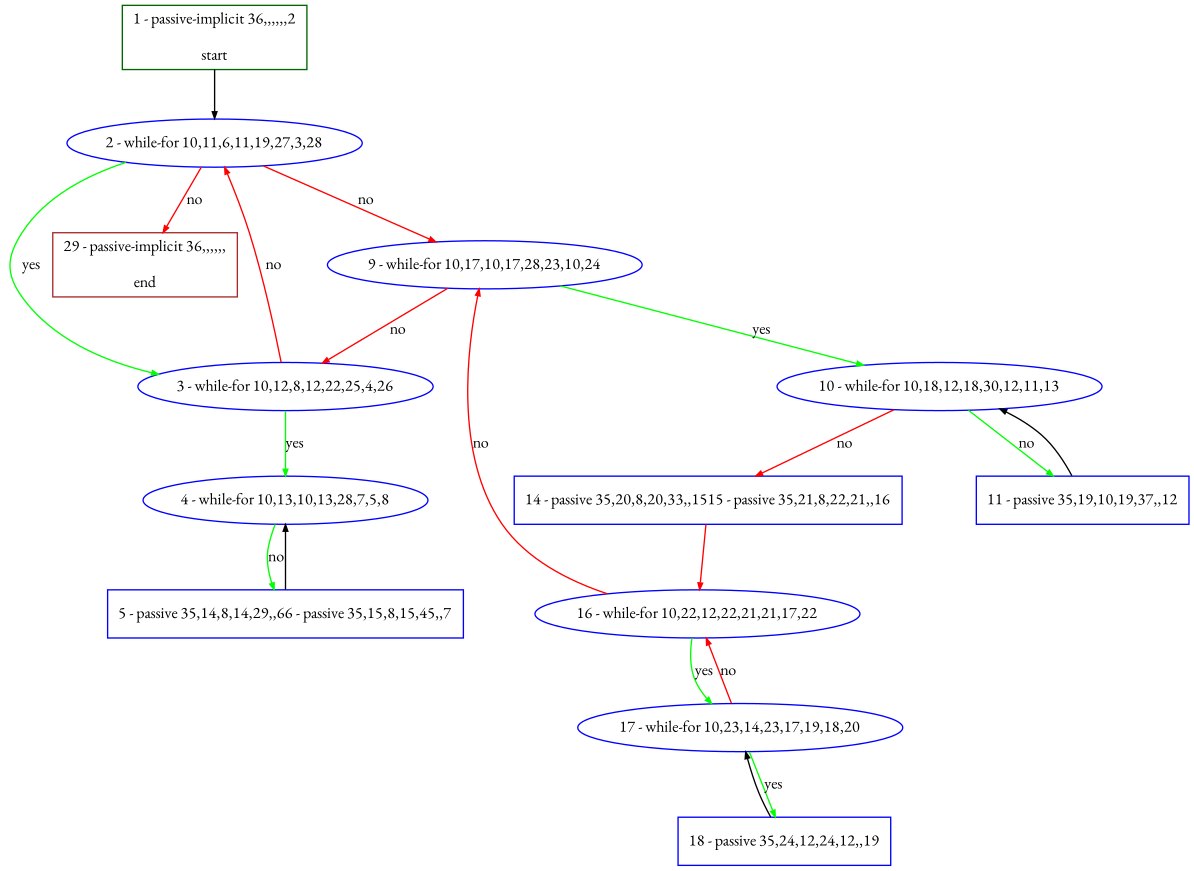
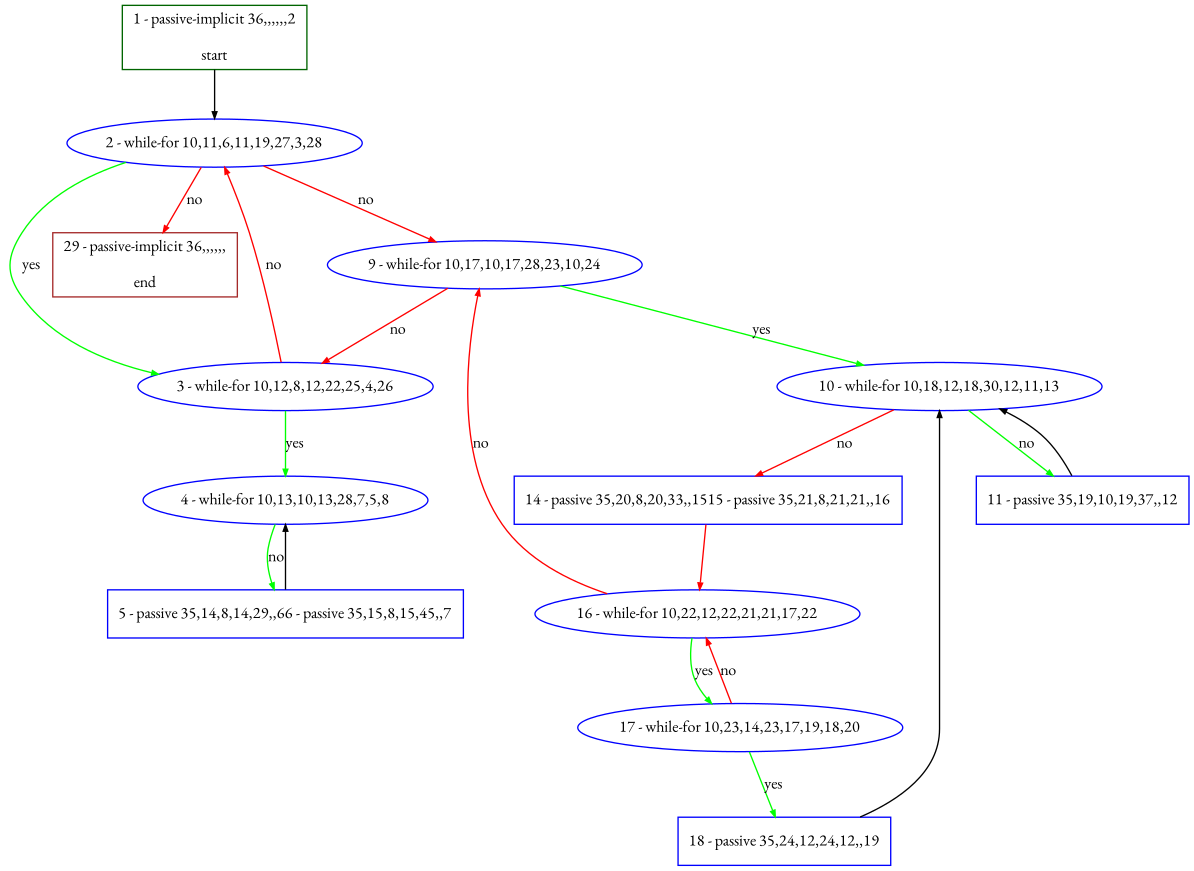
node "14 - passive 35,20,8,20,33,,1515 - passive 35,21,8,22,21,,16": label "14 - passive 35,20,8,20,33,,1515 - passive 35,21,8,22,21,,16" -> "14 - passive 35,20,8,20,33,,1515 - passive 35,21,8,21,21,,16"
edge "18 - passive 35,24,12,24,12,,19" -> "17 - while-for 10,23,14,23,17,19,18,20": now "18 - passive 35,24,12,24,12,,19" -> "10 - while-for 10,18,12,18,30,12,11,13"
